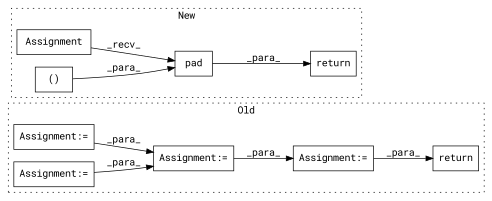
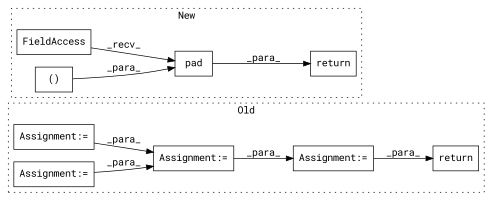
node "Assignment": label "Assignment" -> "FieldAccess"
